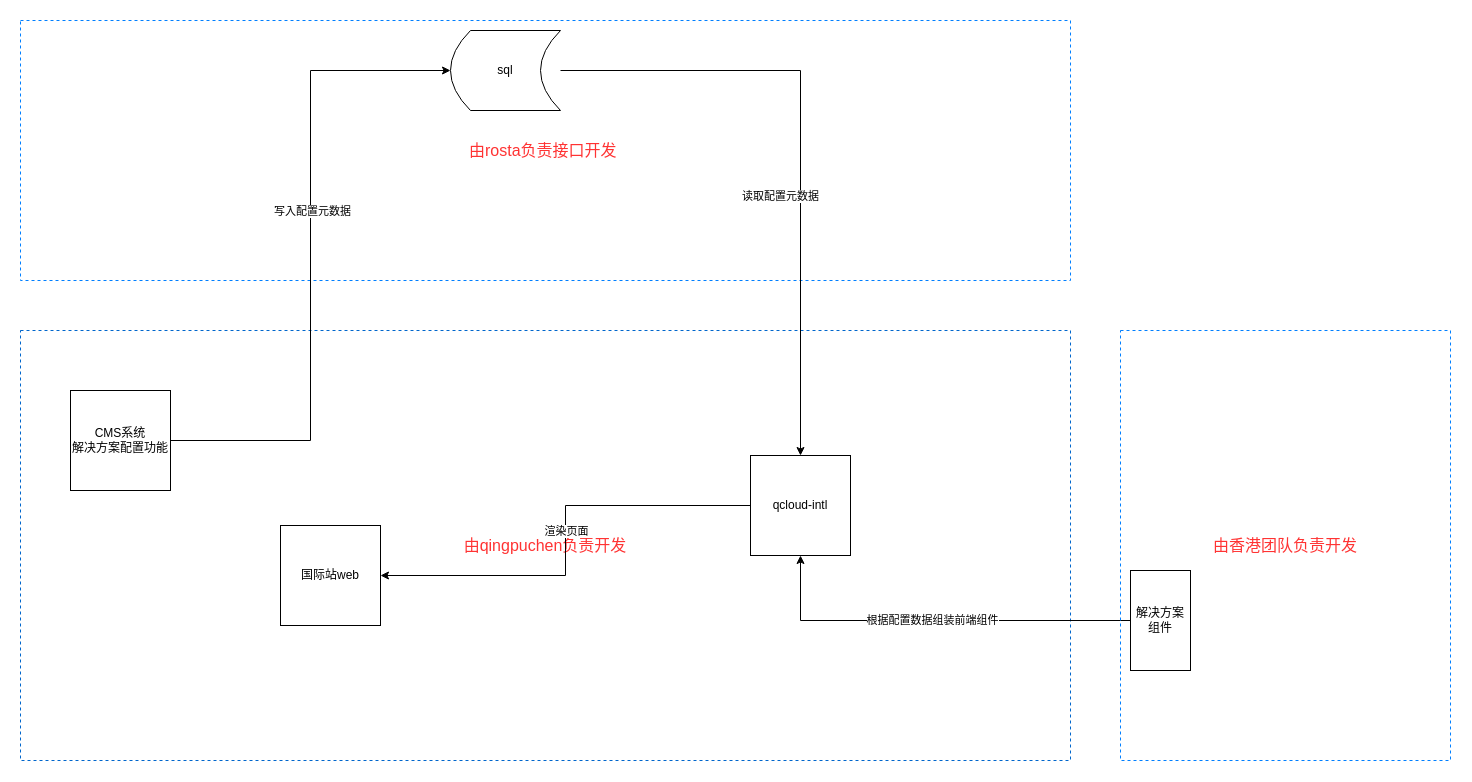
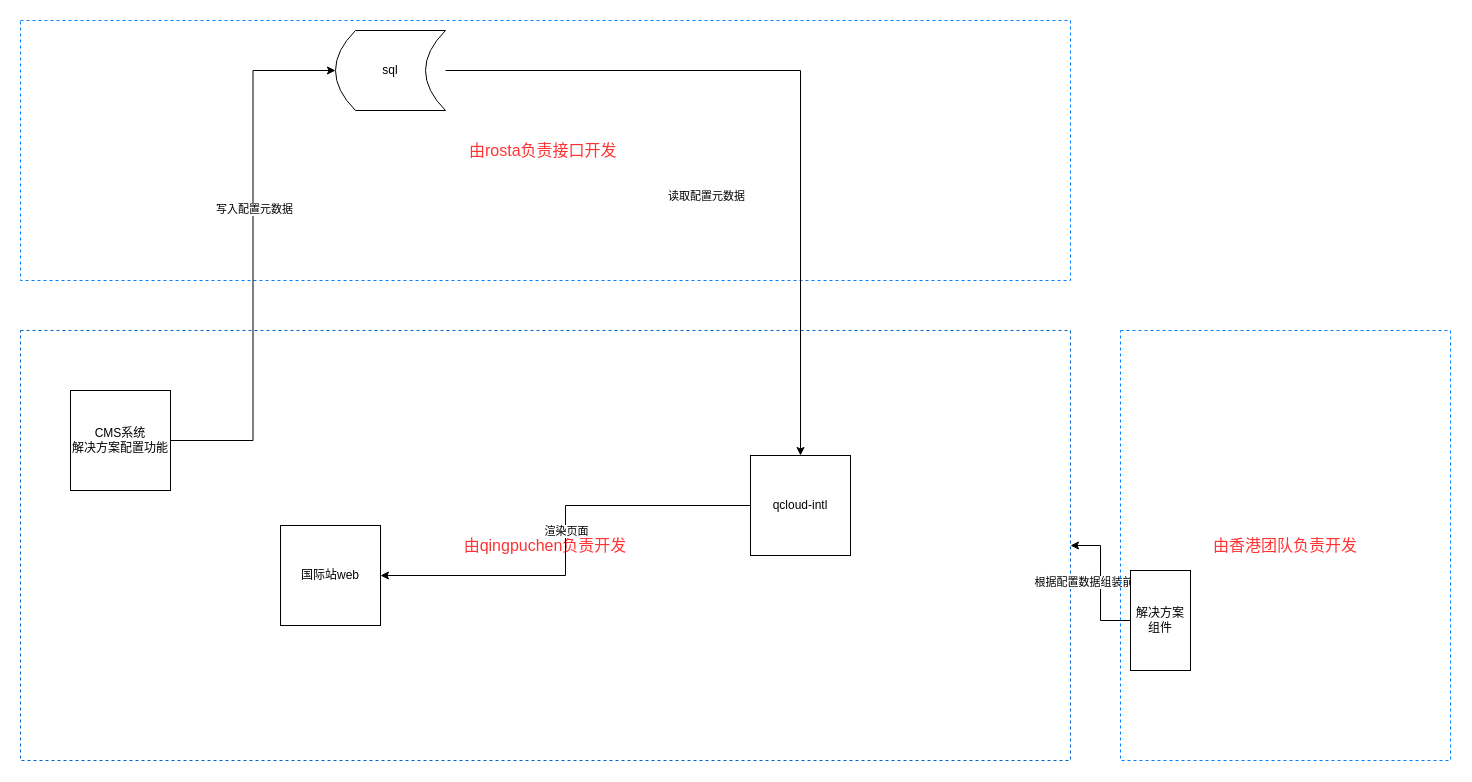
node "sql": moved (506, 71) -> (391, 71)
edge "解决方案组件" -> "qcloud-intl": now "解决方案组件" -> "由qingpuchen负责开发"
